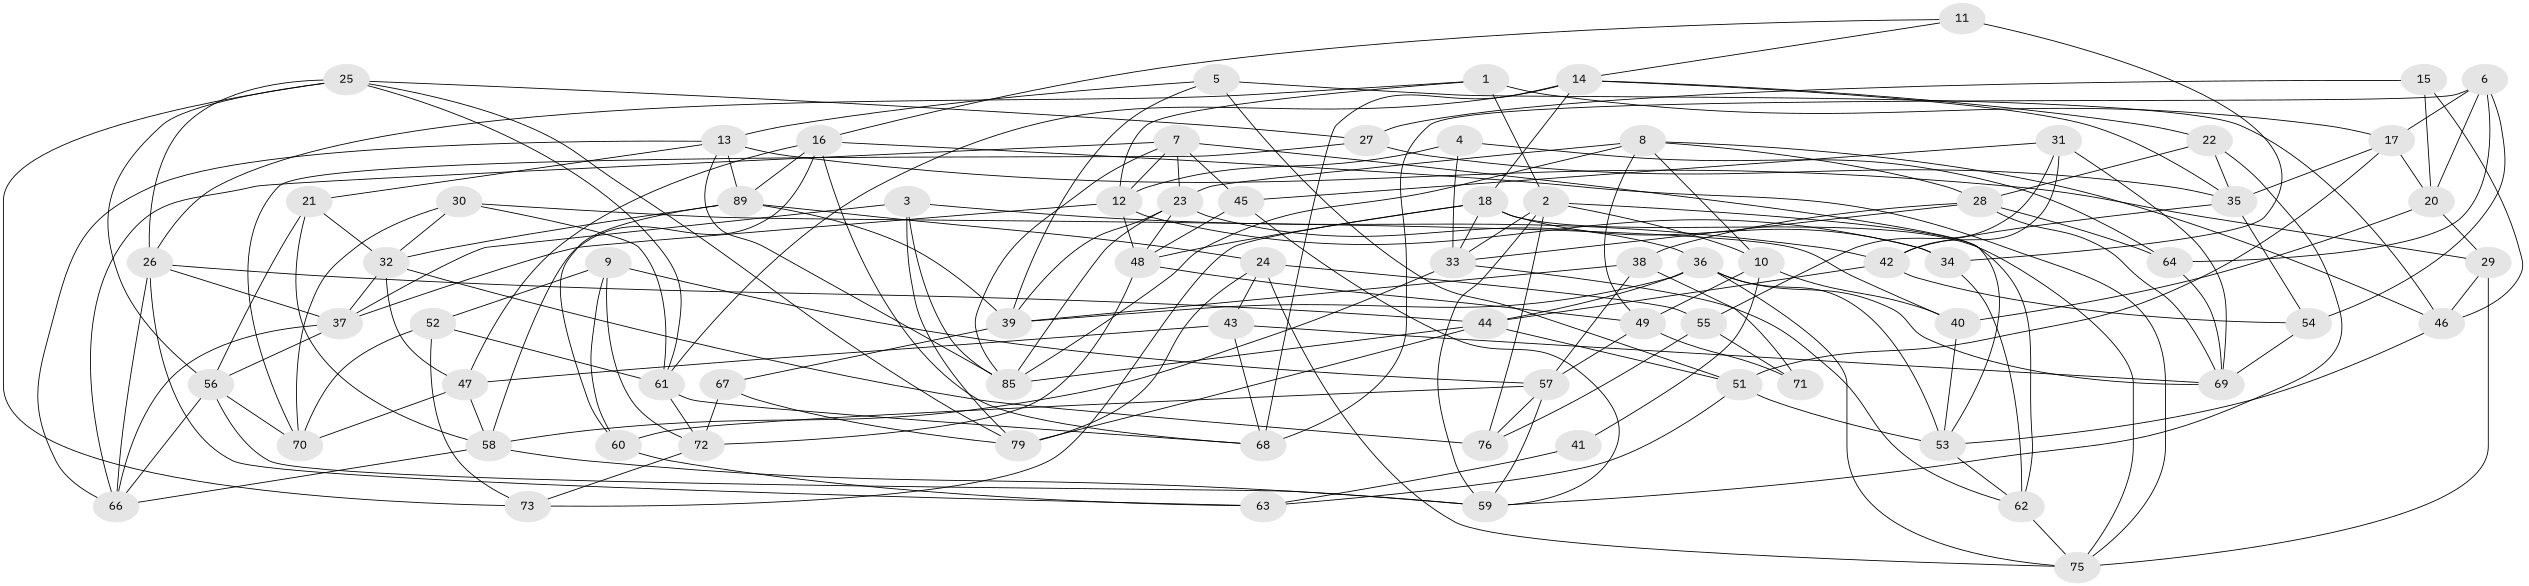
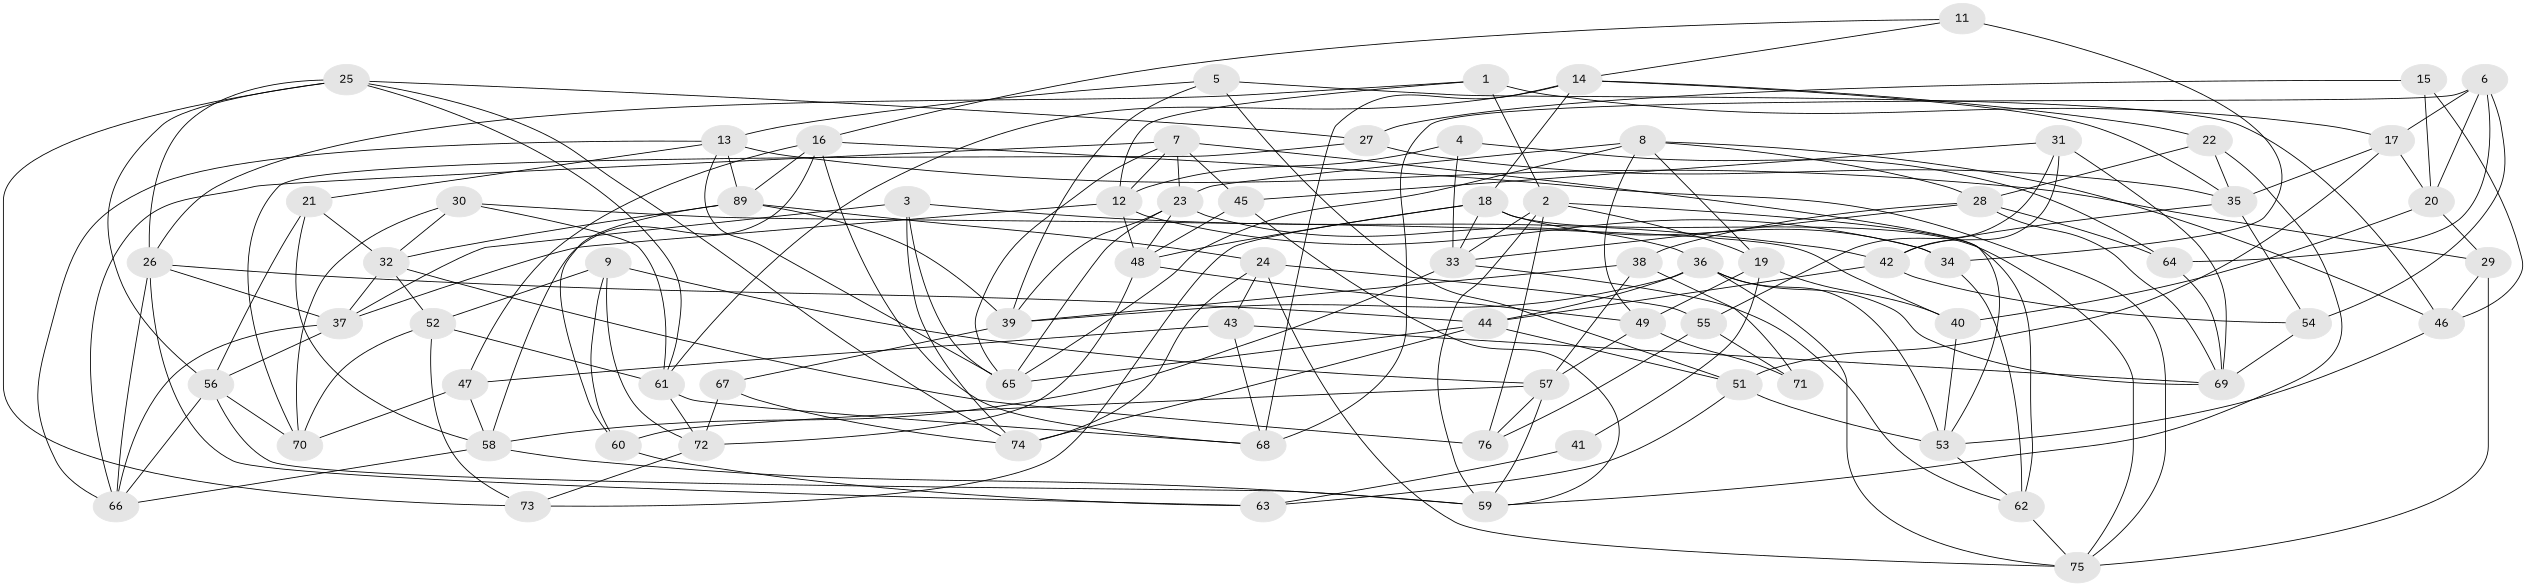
node "10": label "10" -> "19"
edge "32" -- "47": now "32" -- "52"
node "85": label "85" -> "65"
node "79": label "79" -> "74"
